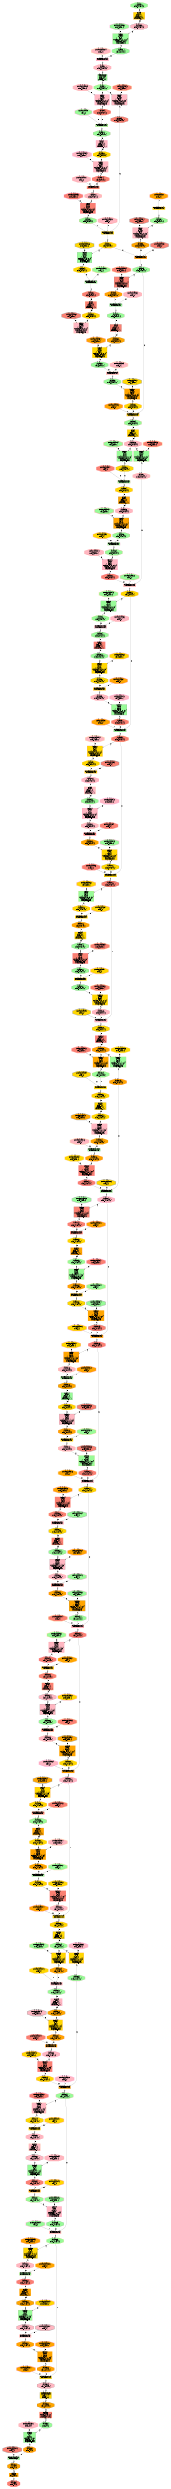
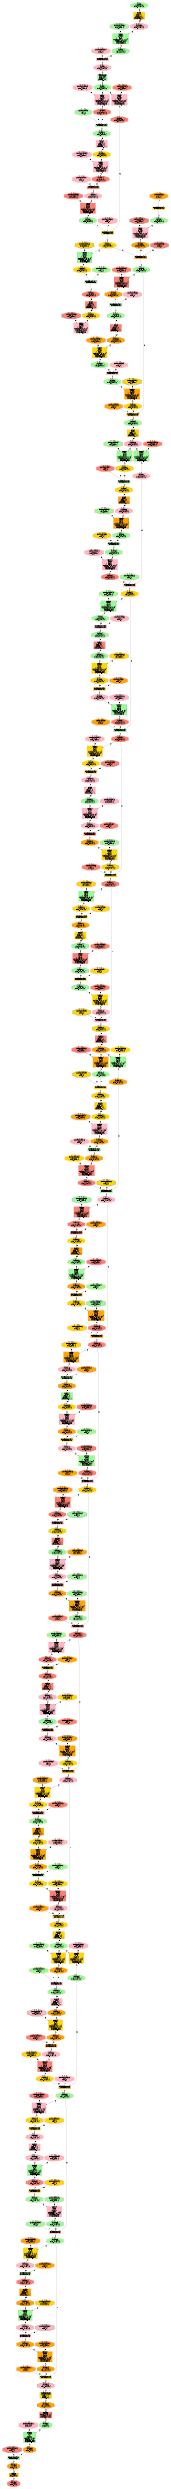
node "ConstantVariable175 (512,) Order=[C]": fillcolor gold -> palegreen
